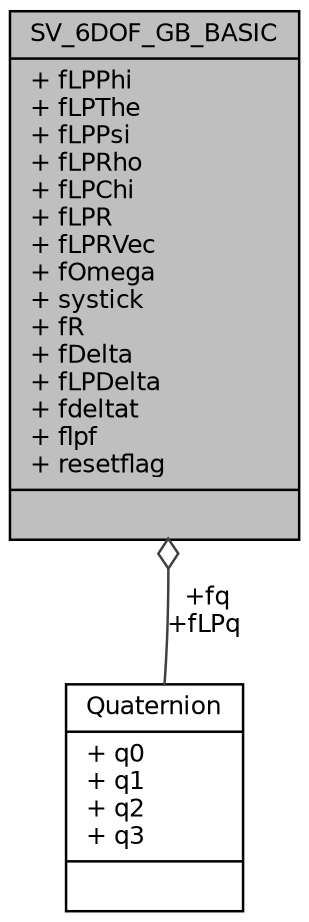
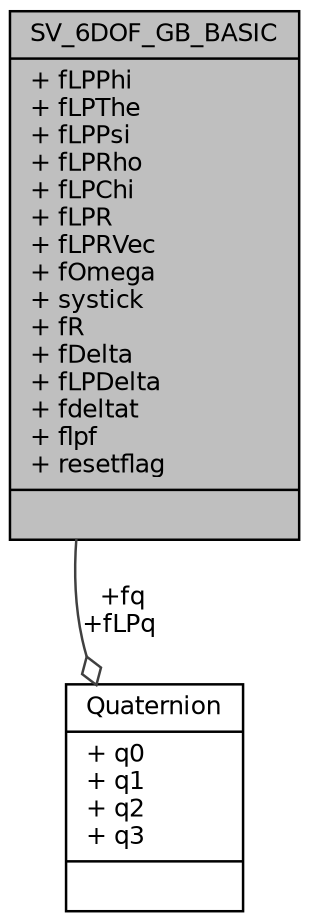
edge "Quaternion" -> "SV_6DOF_GB_BASIC": reversed
